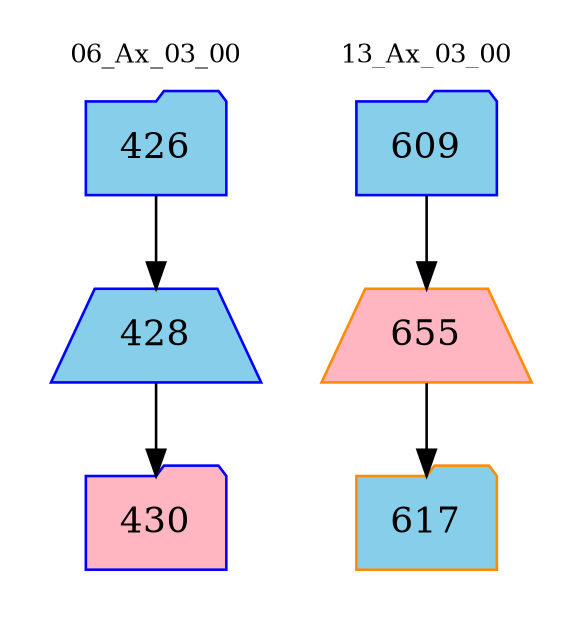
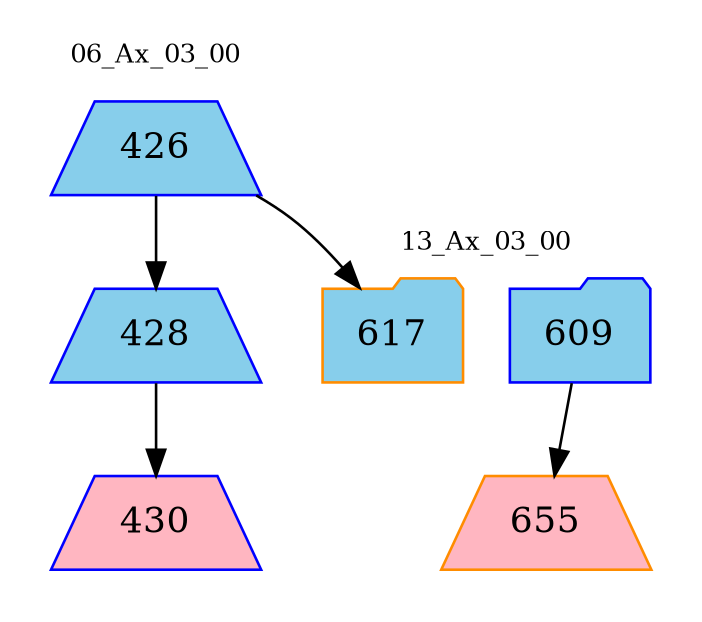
node "426": shape folder -> trapezium
edge "655" -> "617": now "426" -> "617"
node "430": shape folder -> trapezium
